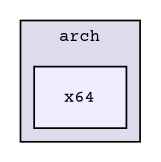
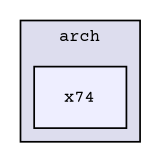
node "x64": label "x64" -> "x74"
